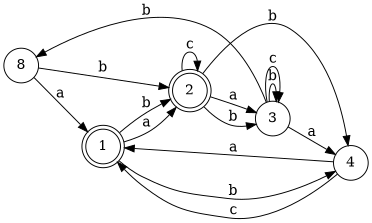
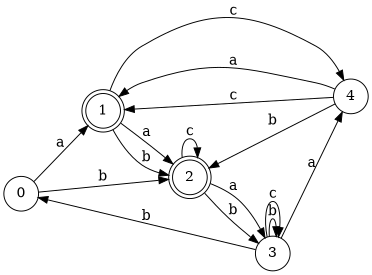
edge "2" -> "4": reversed
node "8": label "8" -> "0"
edge "1" -> "4": label "b" -> "c"
